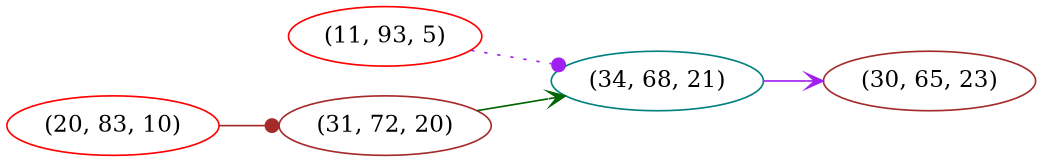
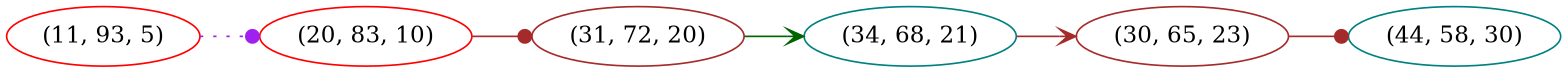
node "(44, 58, 30)": added
edge "(11, 93, 5)" -> "(34, 68, 21)": now "(11, 93, 5)" -> "(20, 83, 10)"
edge "(34, 68, 21)" -> "(30, 65, 23)": color purple -> brown
